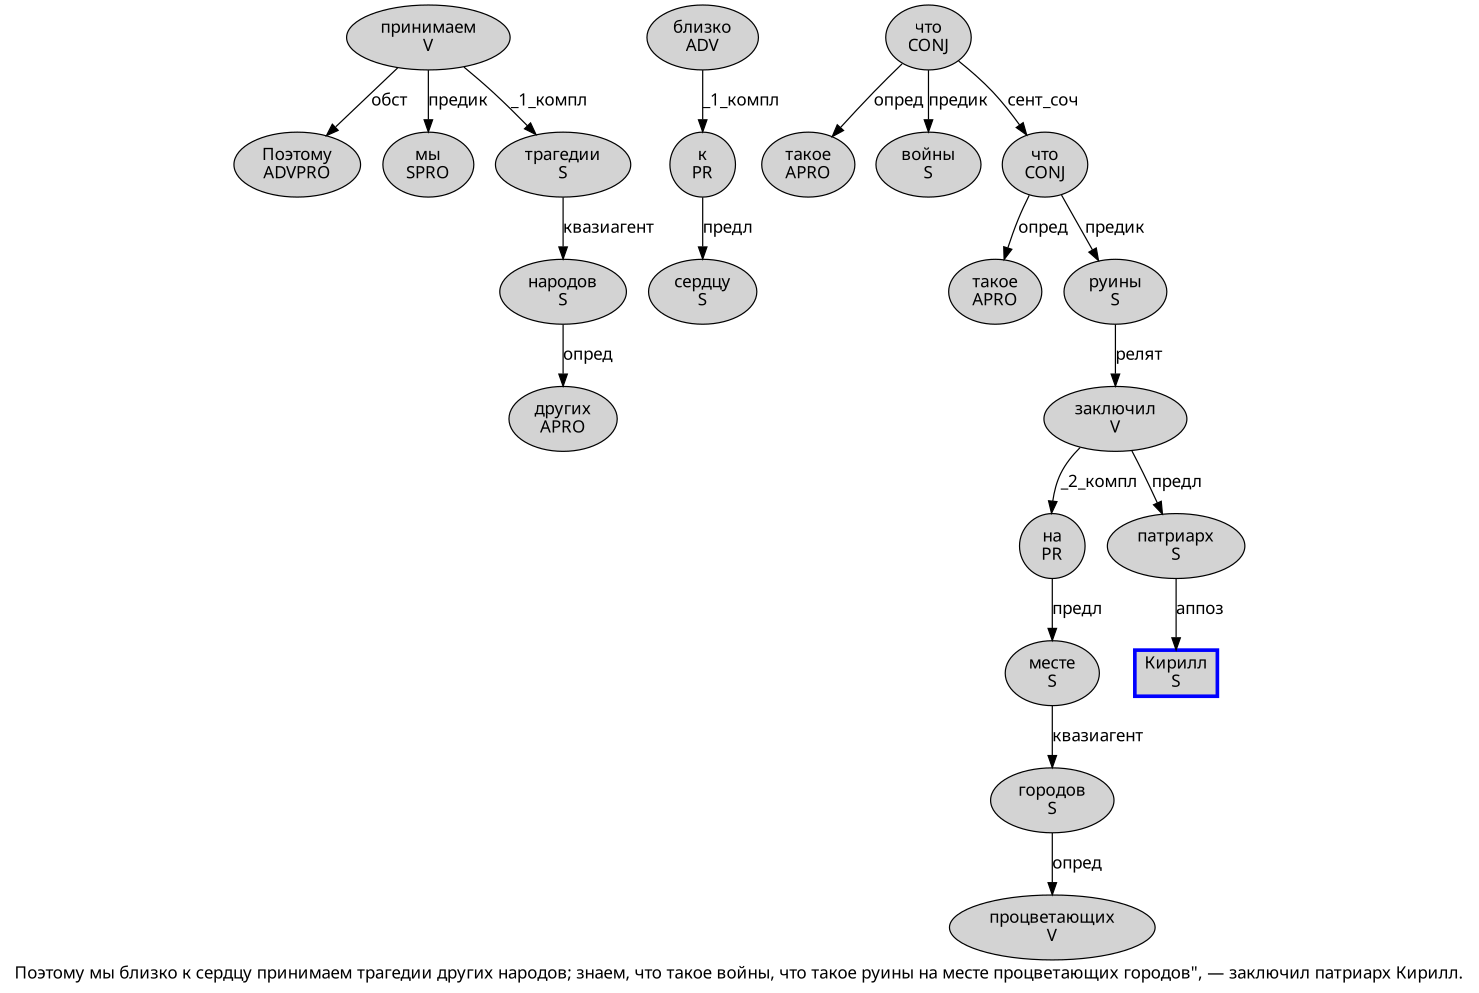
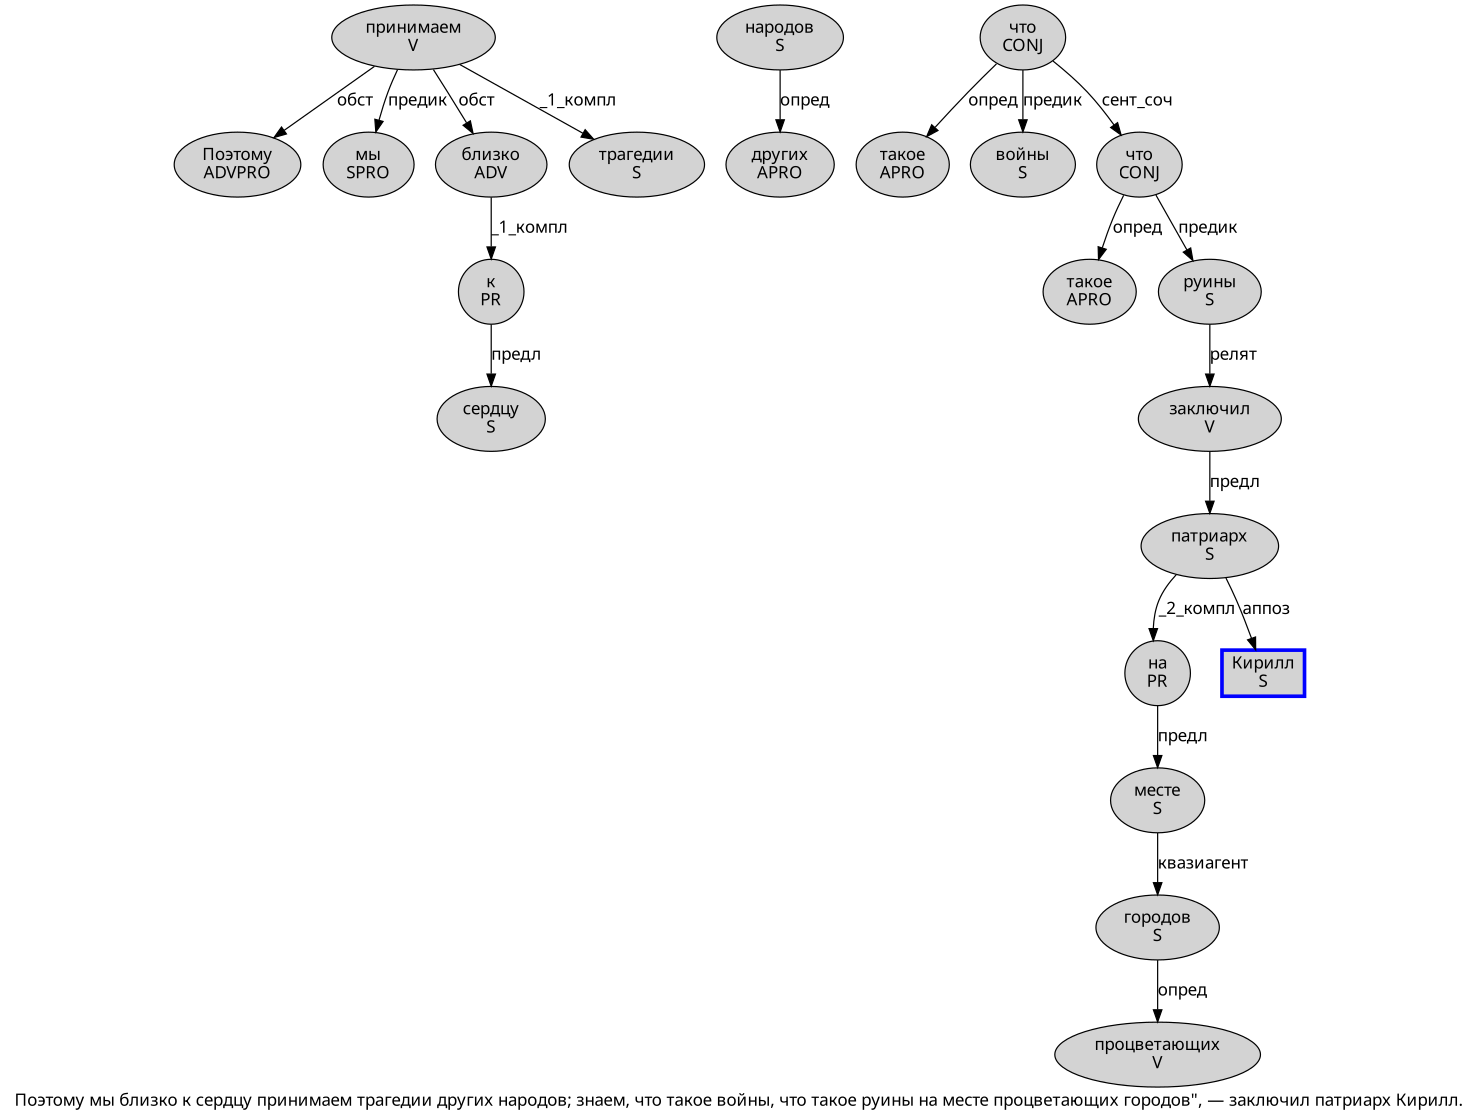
edge "принимаем V" -> "близко ADV": added, label "обст"
edge "трагедии S" -> "народов S": removed, label "квазиагент"
edge "заключил V" -> "на PR": now "патриарх S" -> "на PR"
